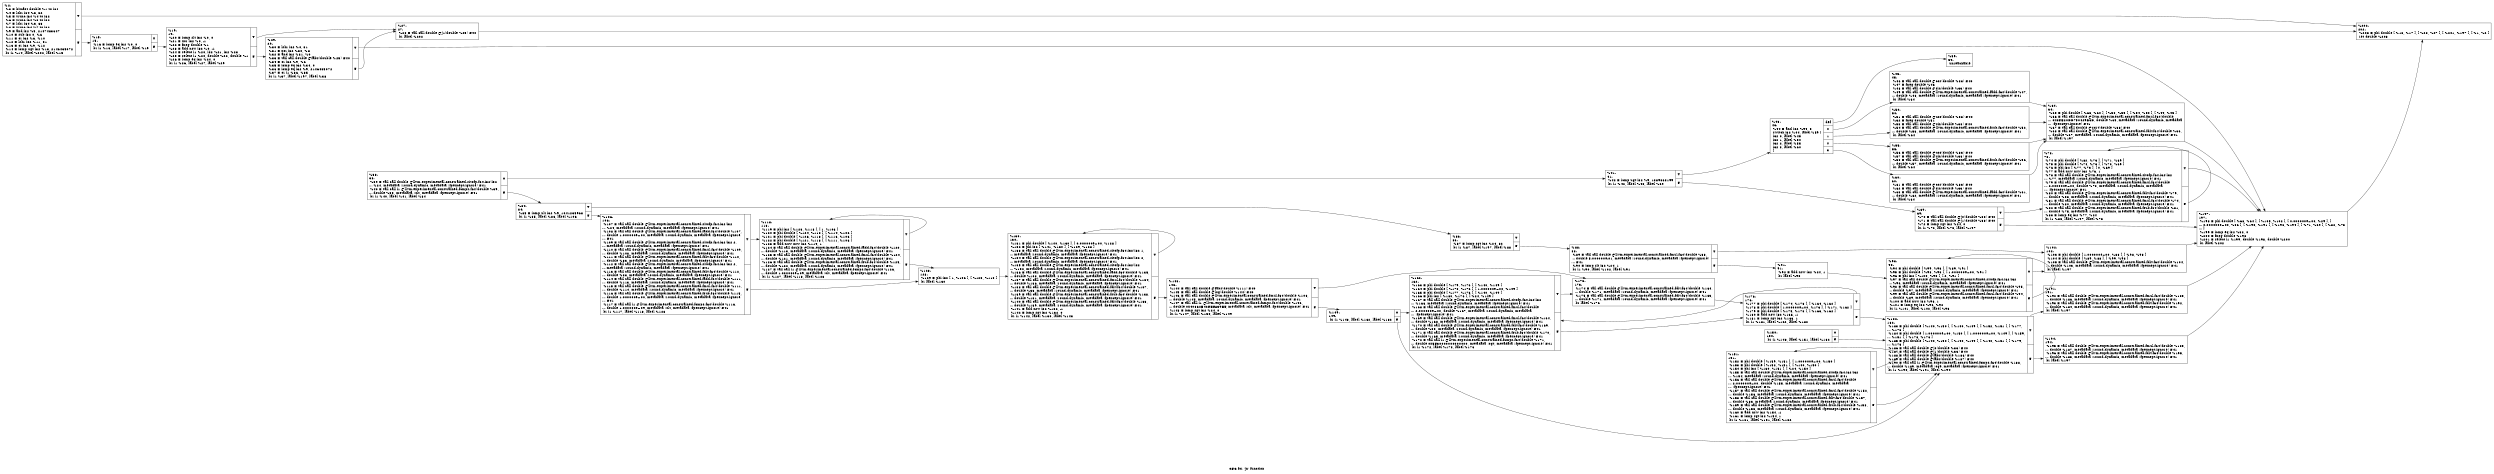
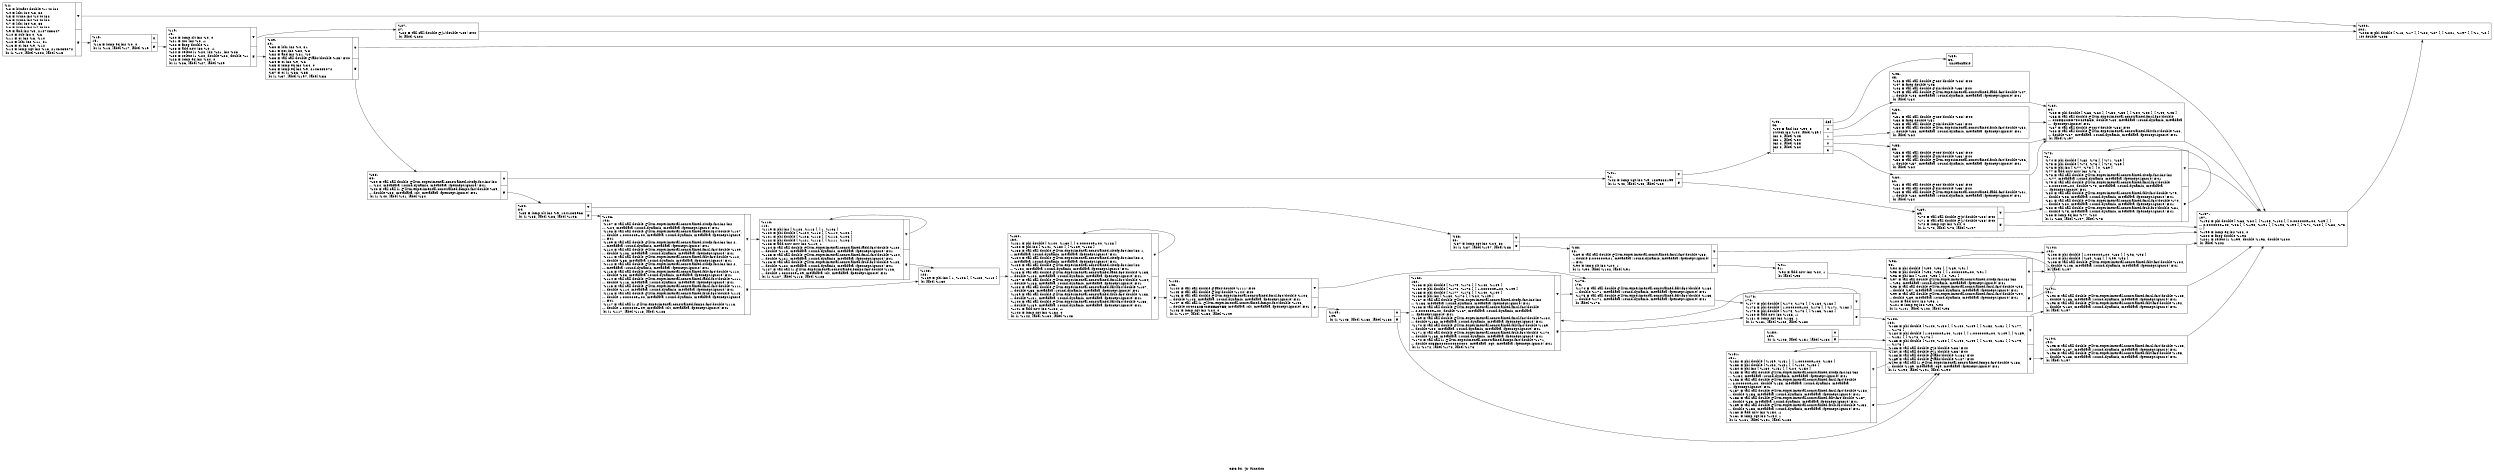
edge "%29:" -> "%27:": now "%29:" -> "%38:"
edge "%86:" -> "%197:": added
